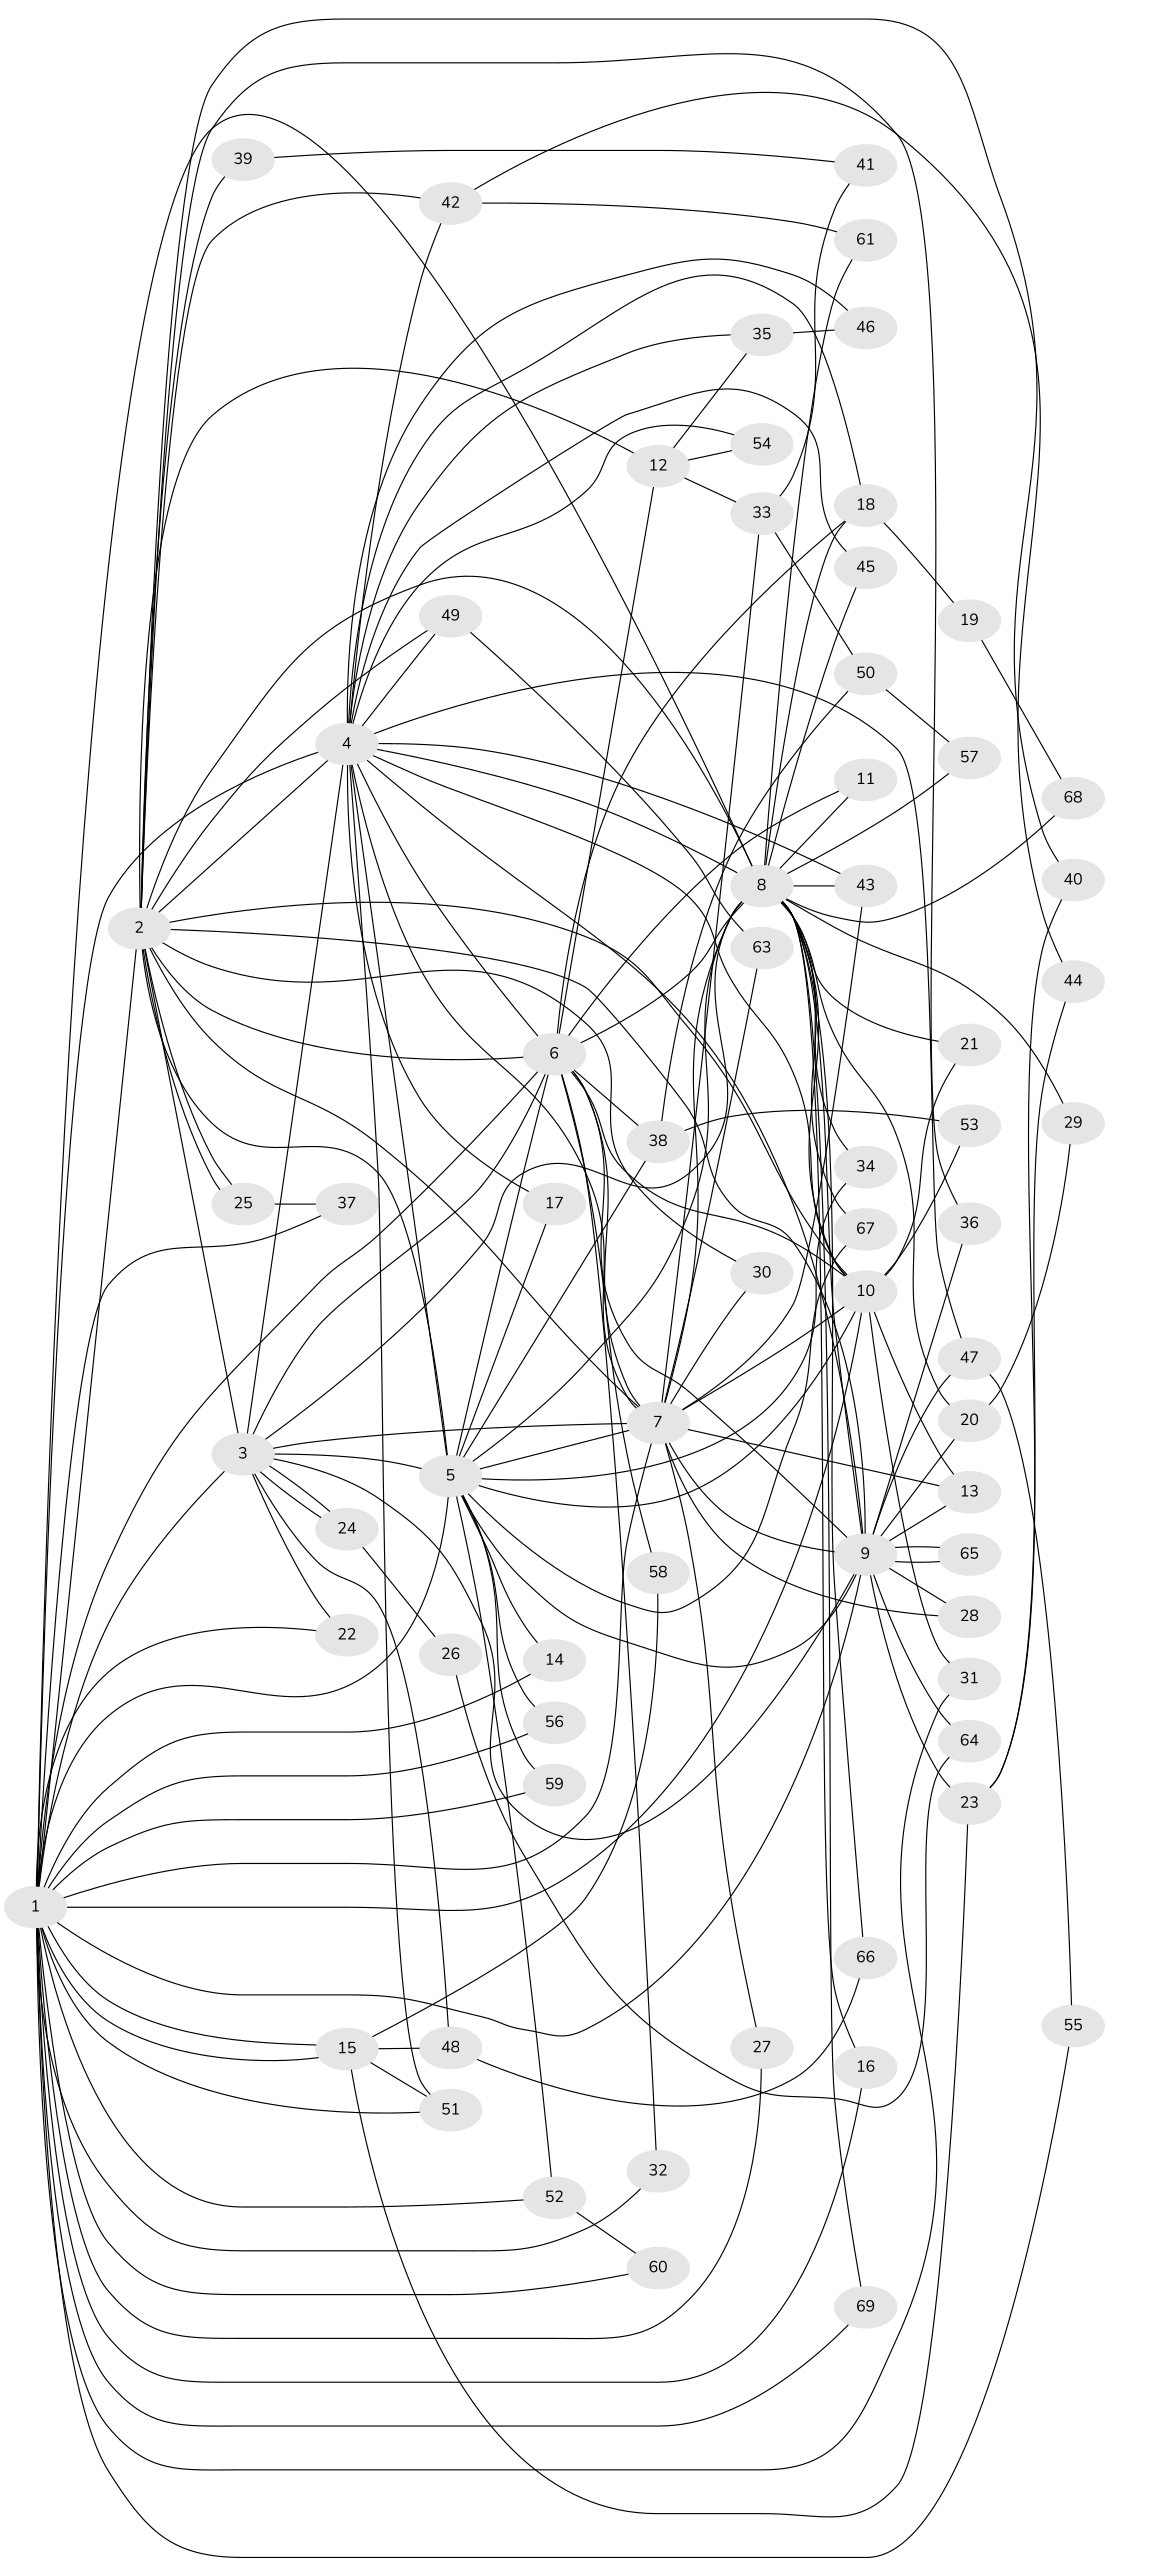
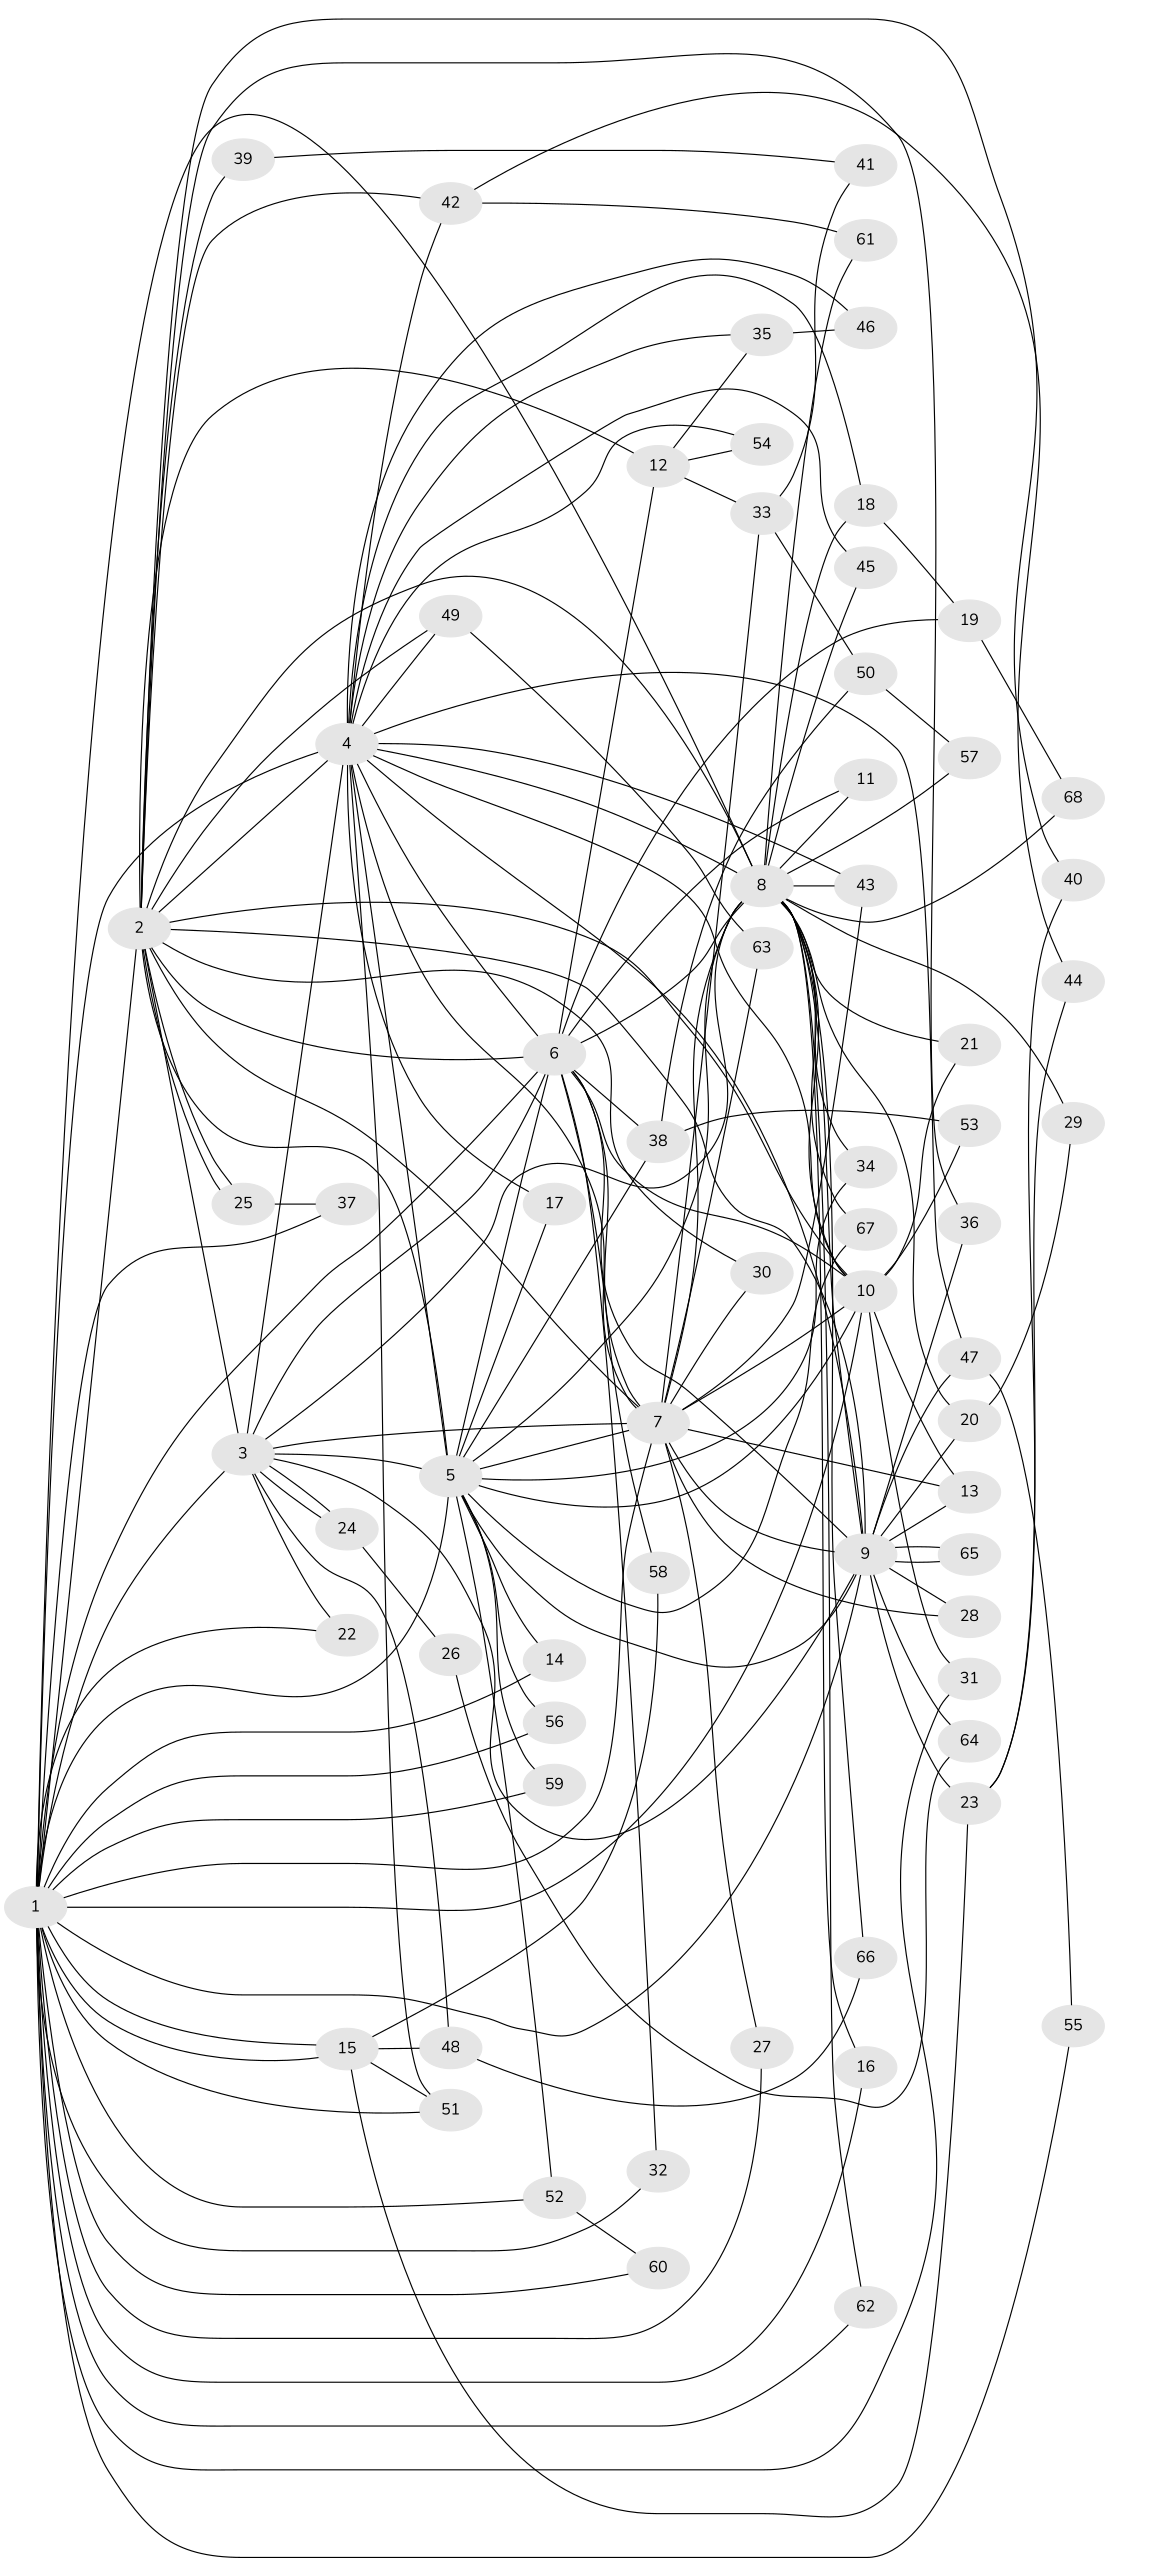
edge "18" -- "6": now "19" -- "6"
node "69": label "69" -> "62"
